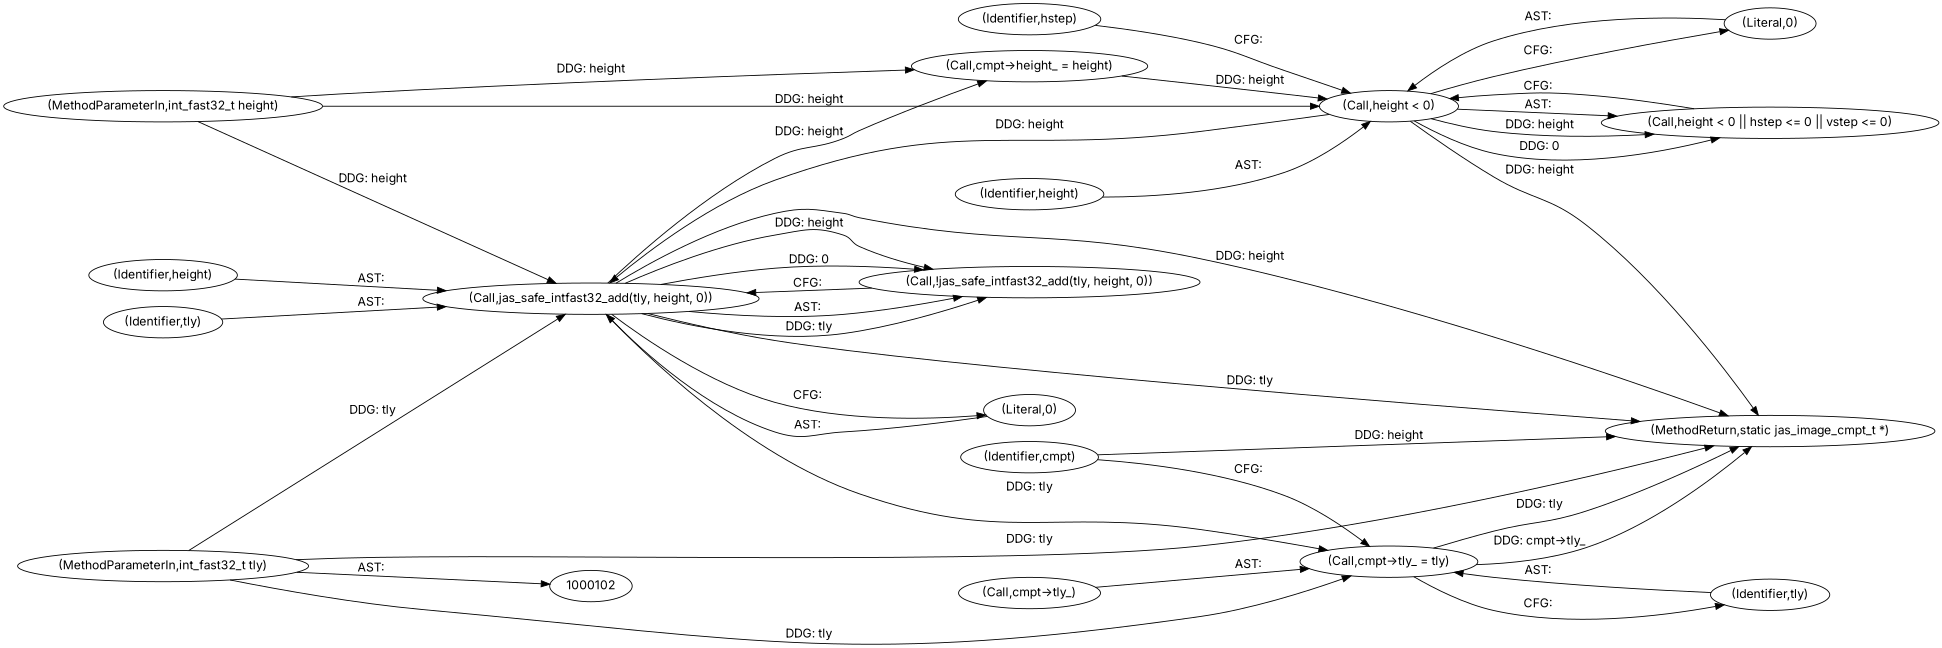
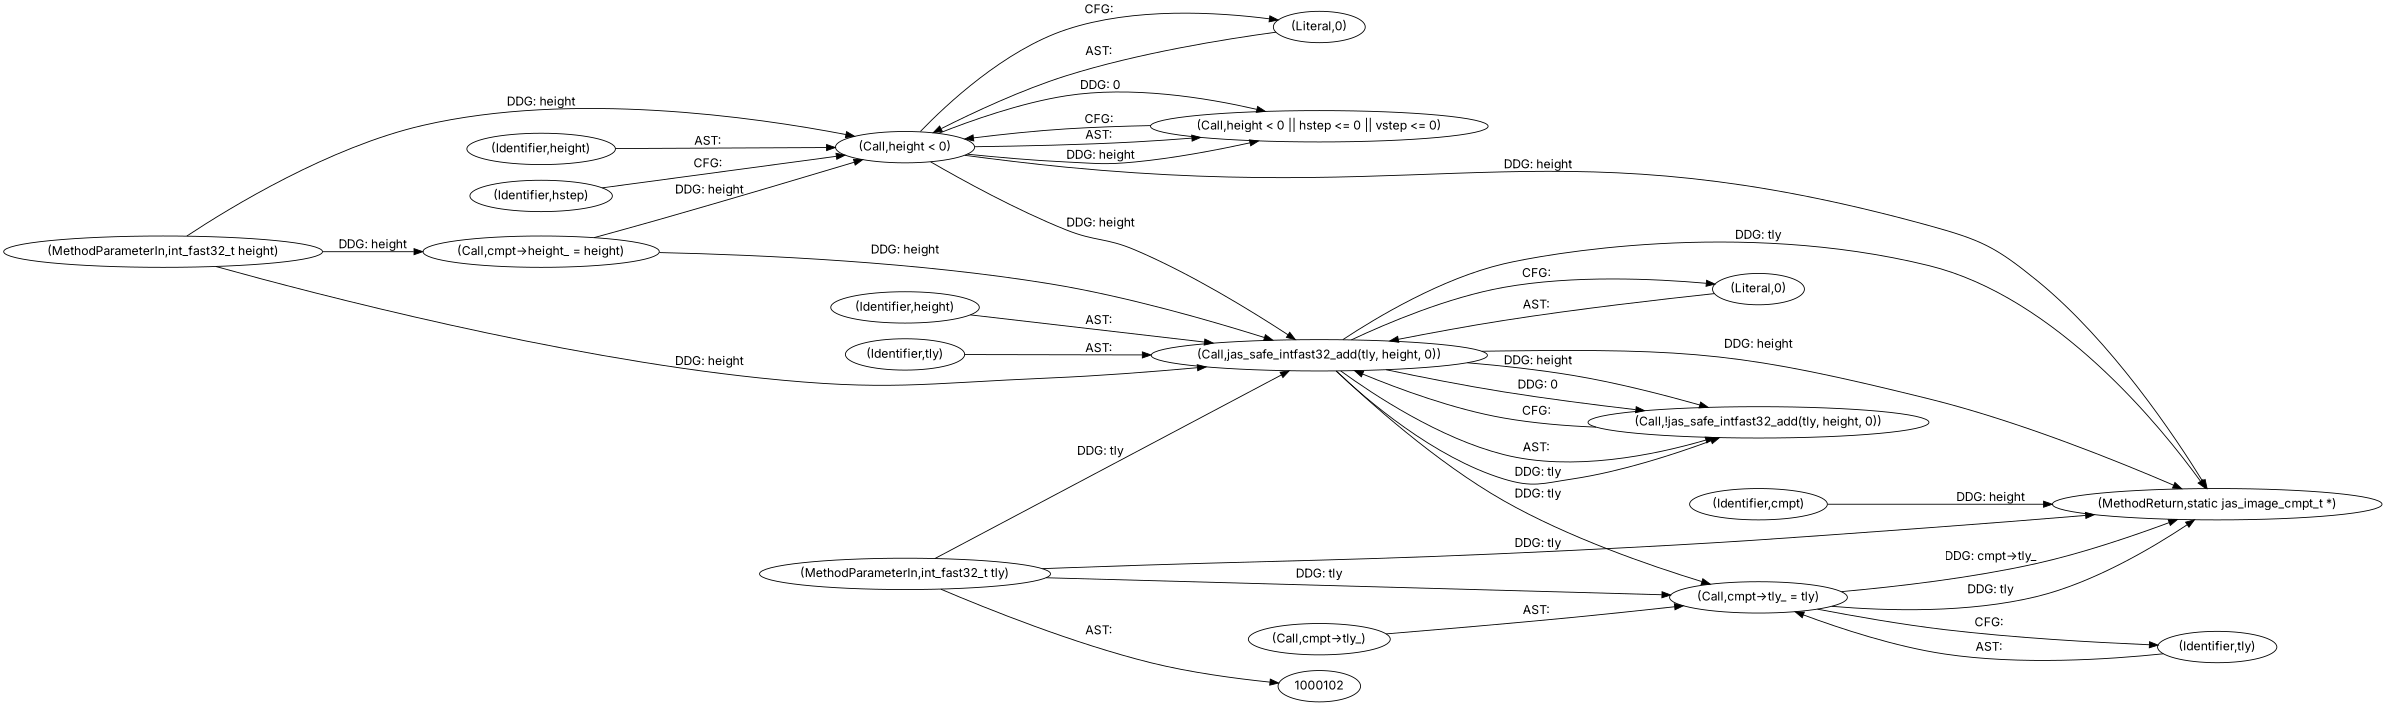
edge "(Call,jas_safe_intfast32_add(tly, height, 0))" -> "(Call,cmpt->height_ = height)": reversed
edge "(Identifier,cmpt)" -> "(Call,cmpt->tly_ = tly)": removed, label "CFG:"
